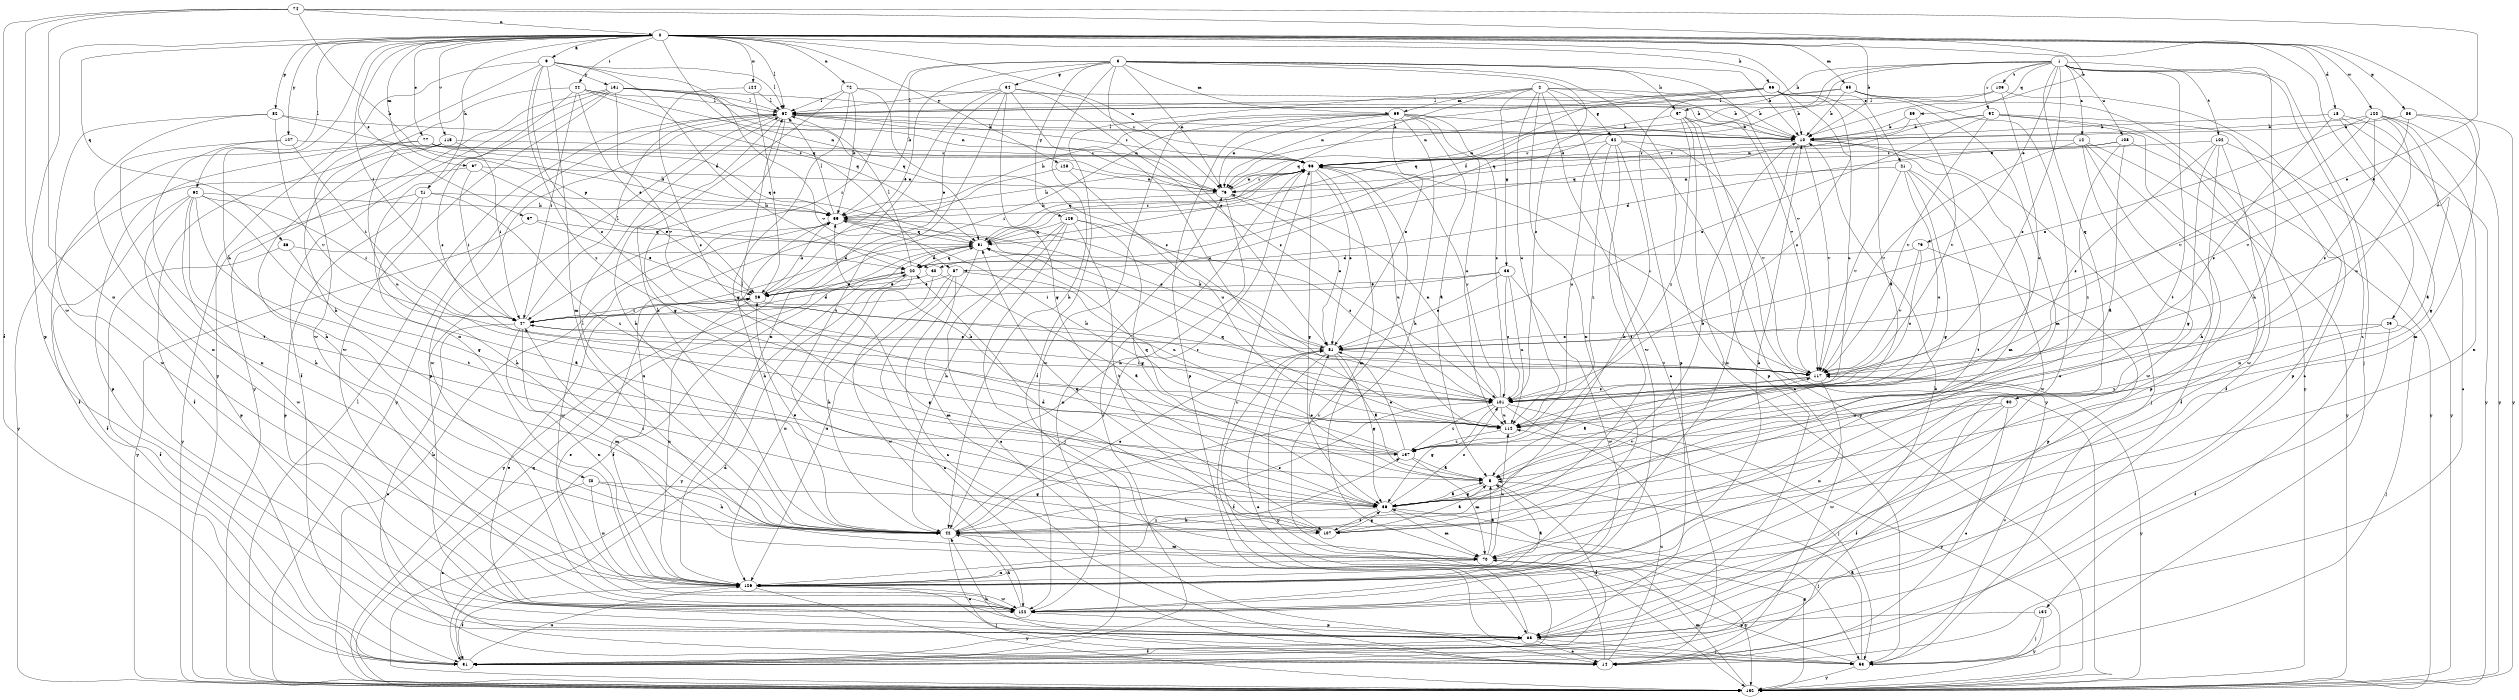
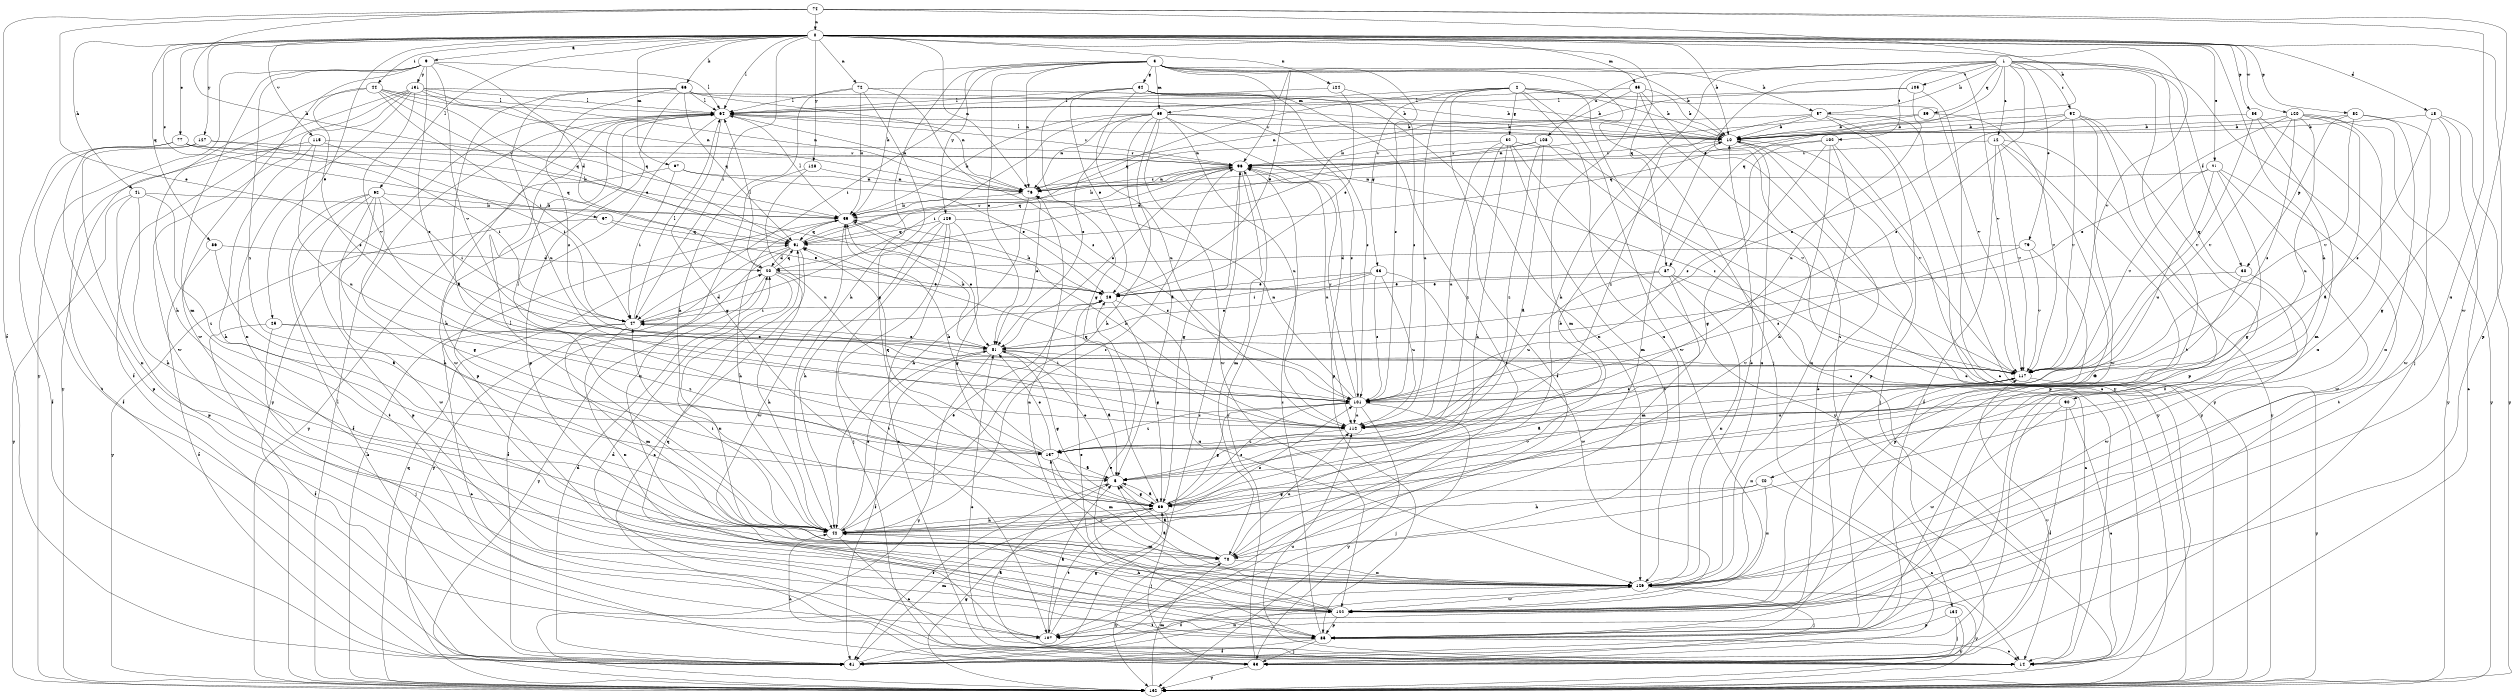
edge "36" -> "70": now "36" -> "31"
edge "122" -> "107": added, label "t"
